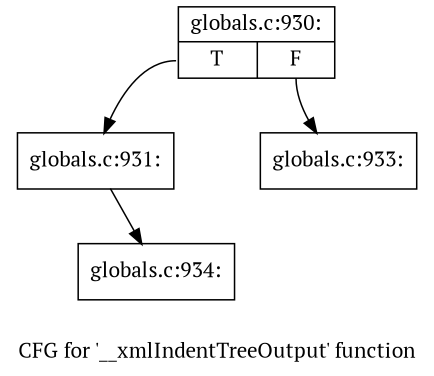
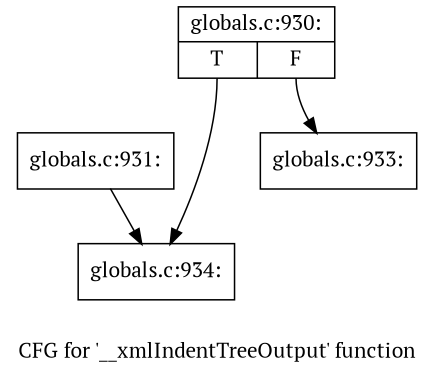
edge "globals.c:930:" -> "globals.c:931:": now "globals.c:930:" -> "globals.c:934:"
